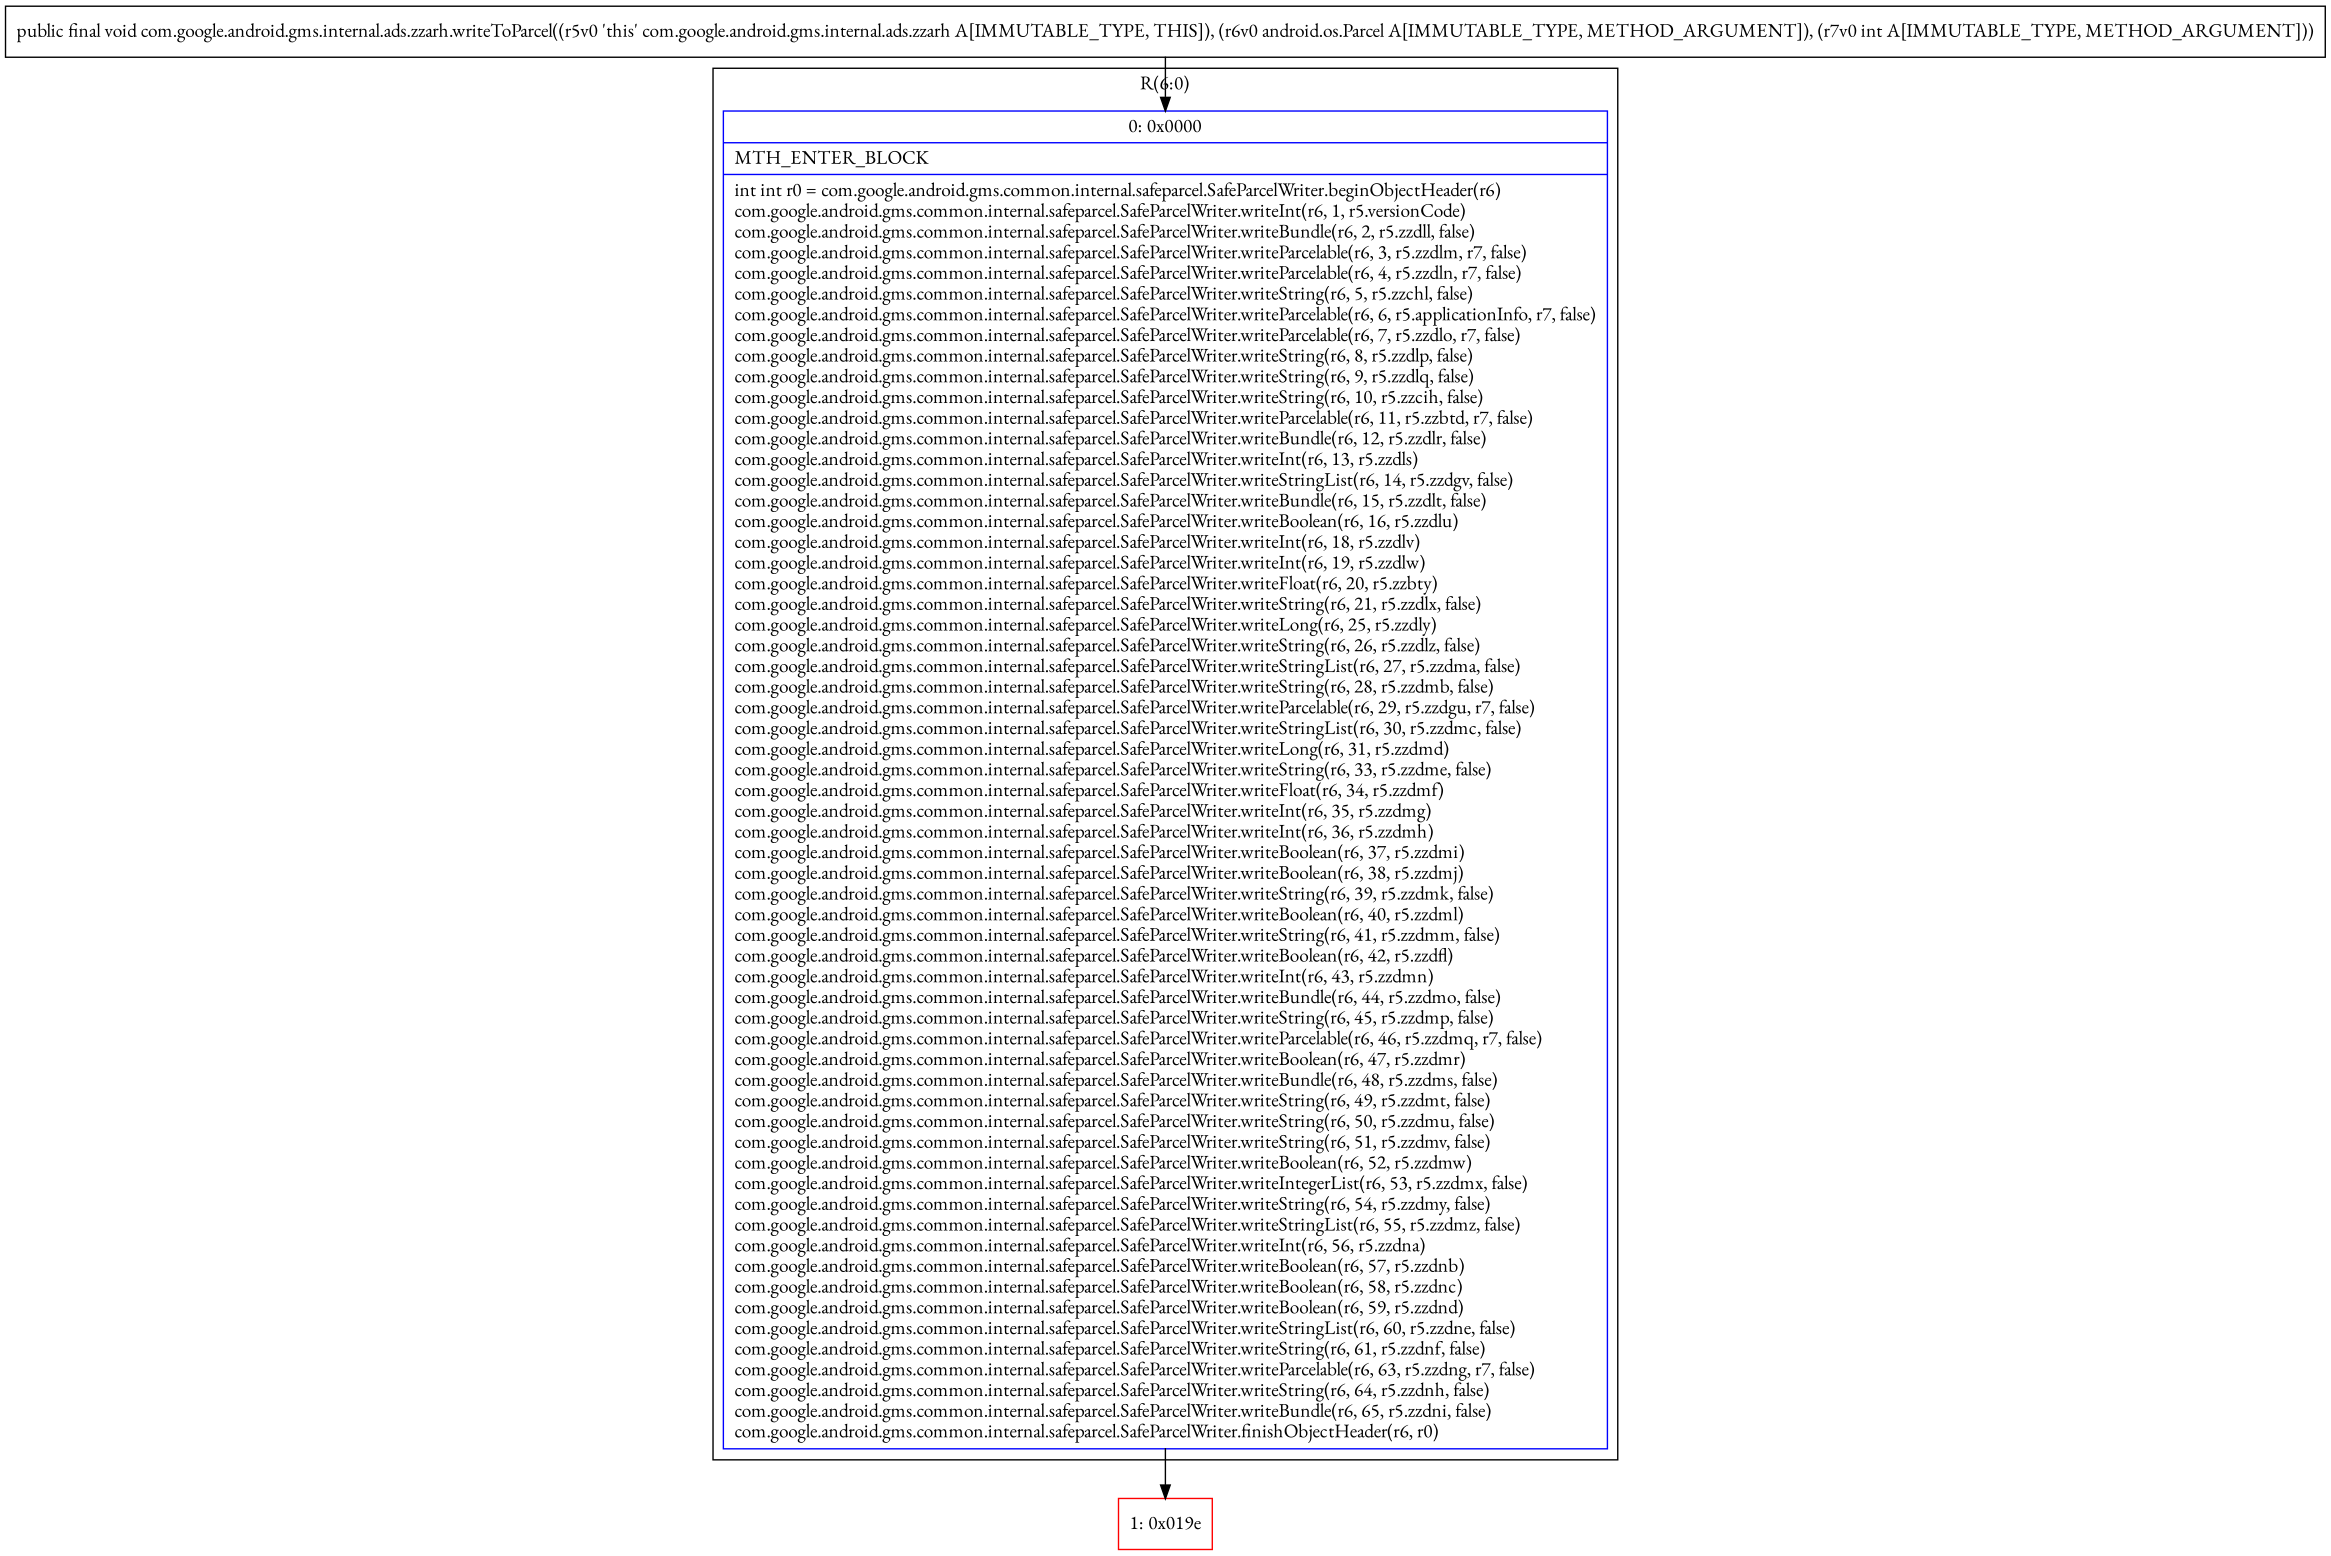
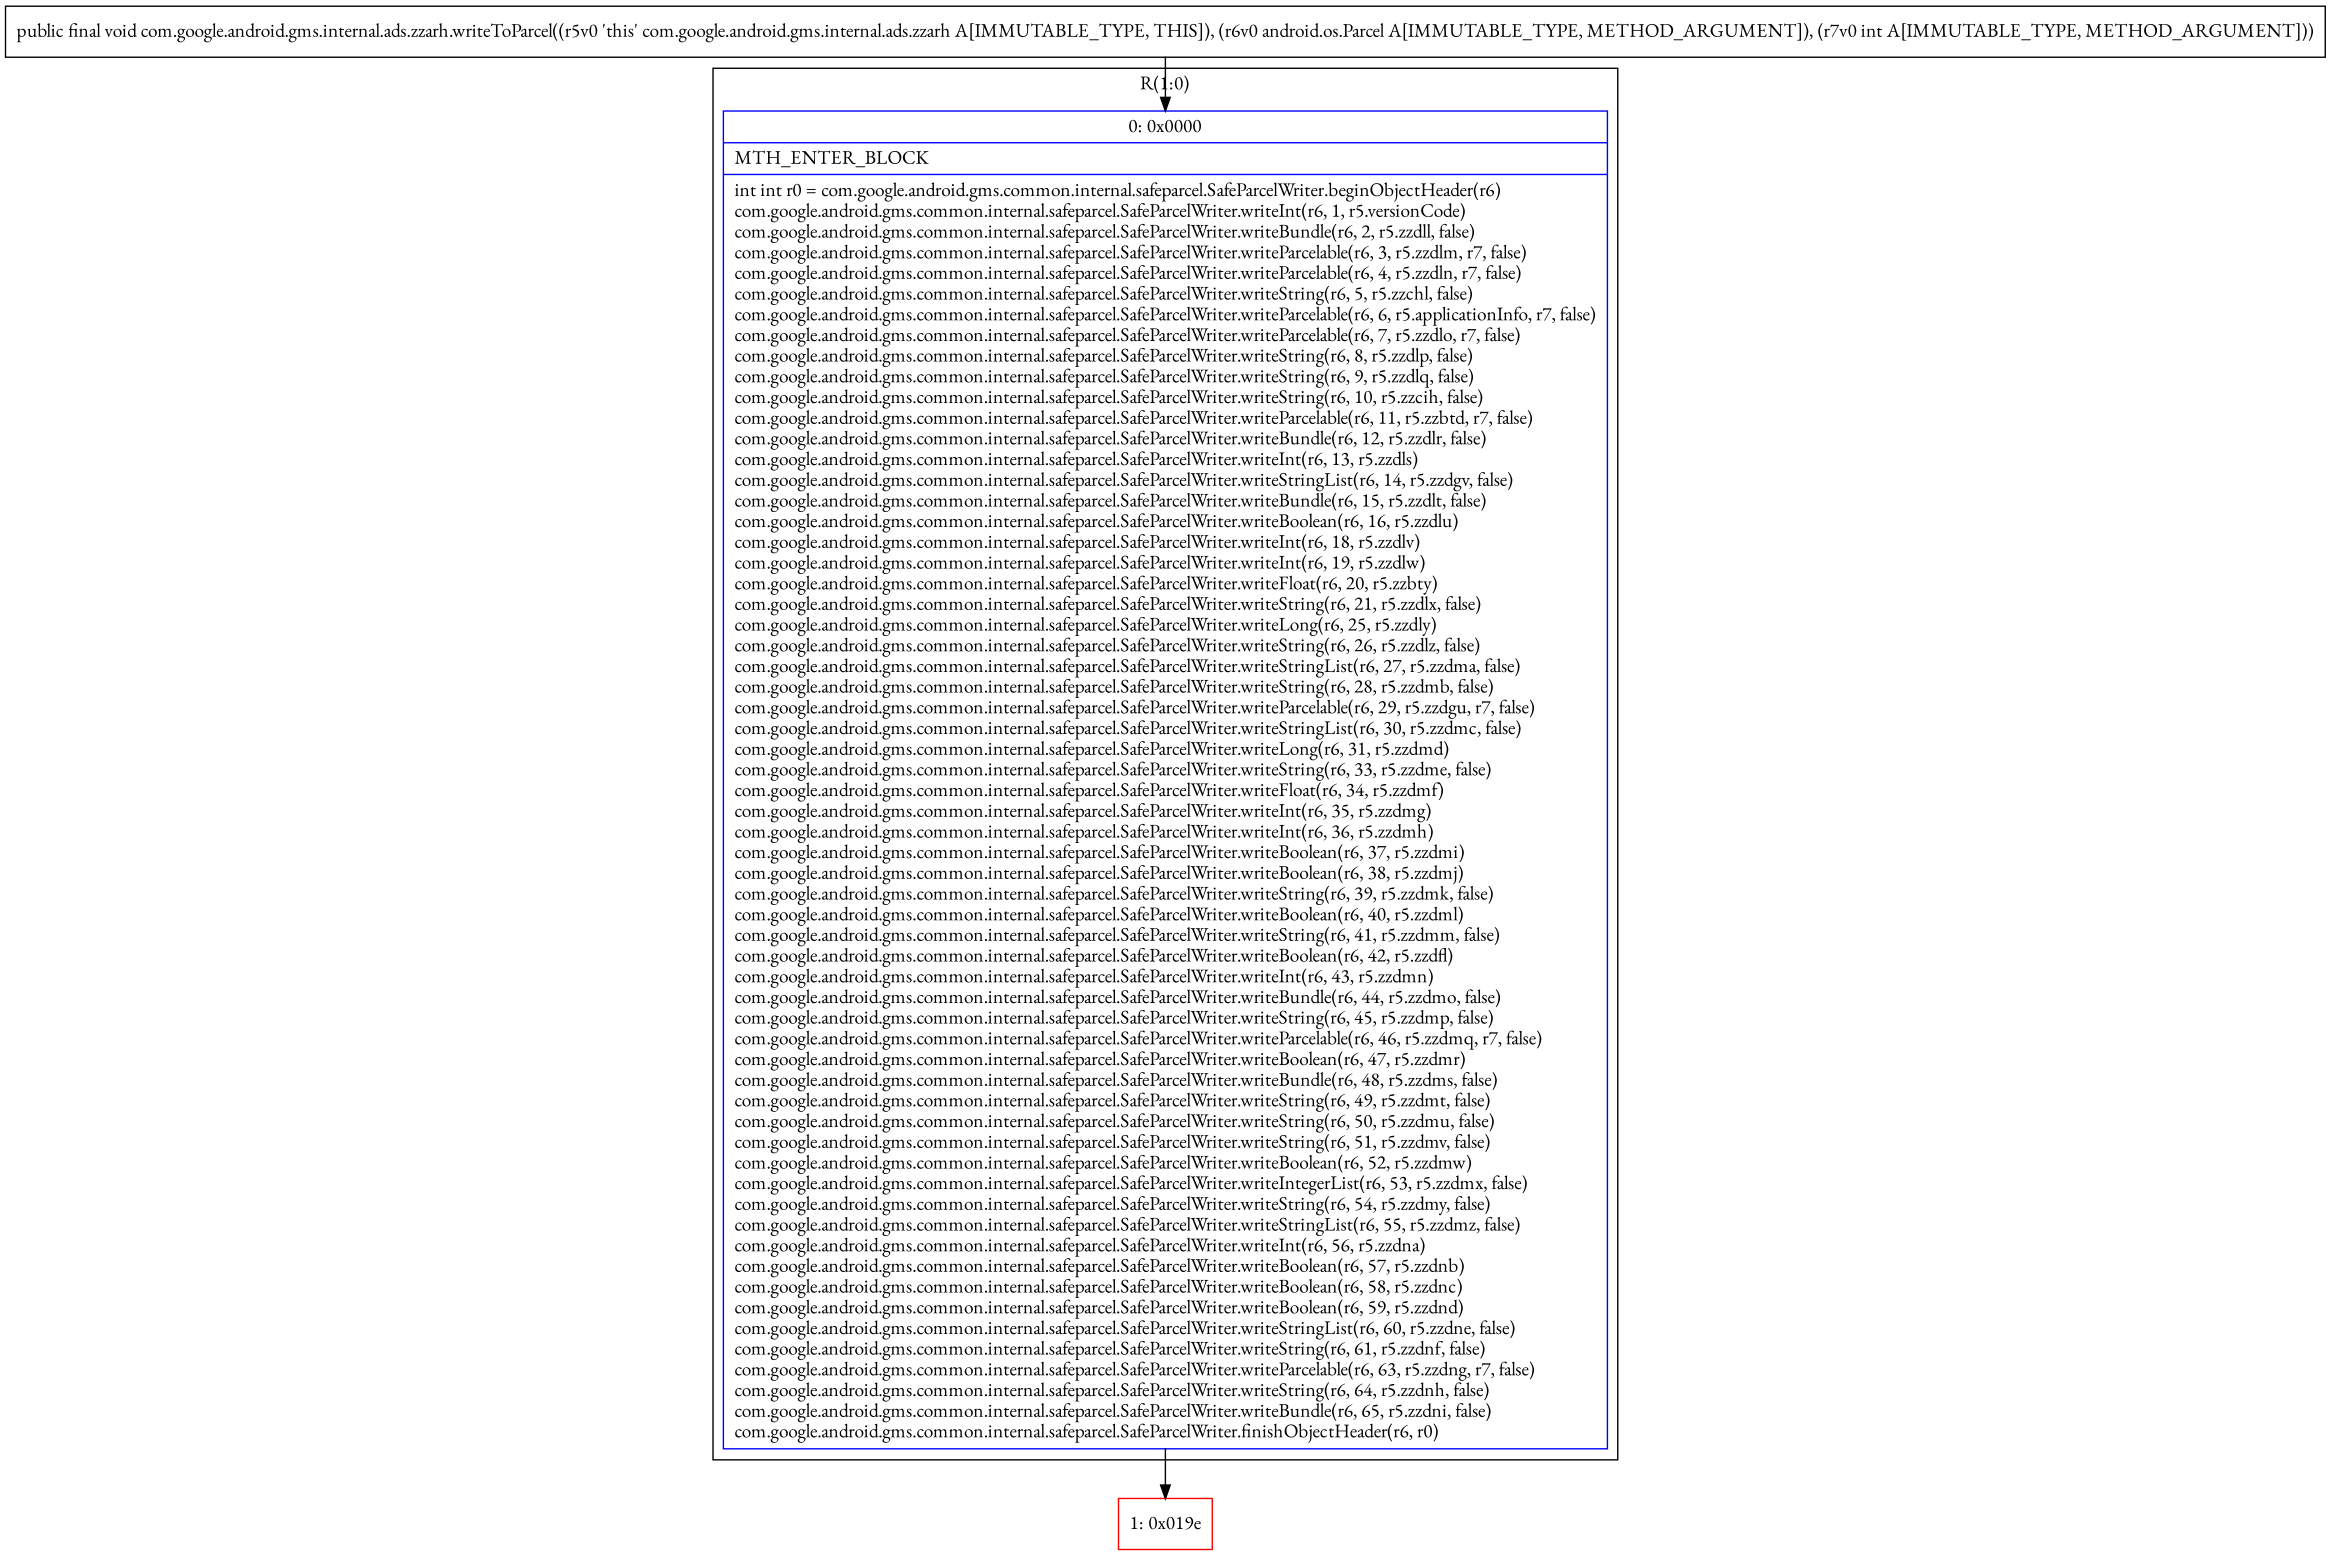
cluster "R(6:0)": label "R(6:0)" -> "R(1:0)"
